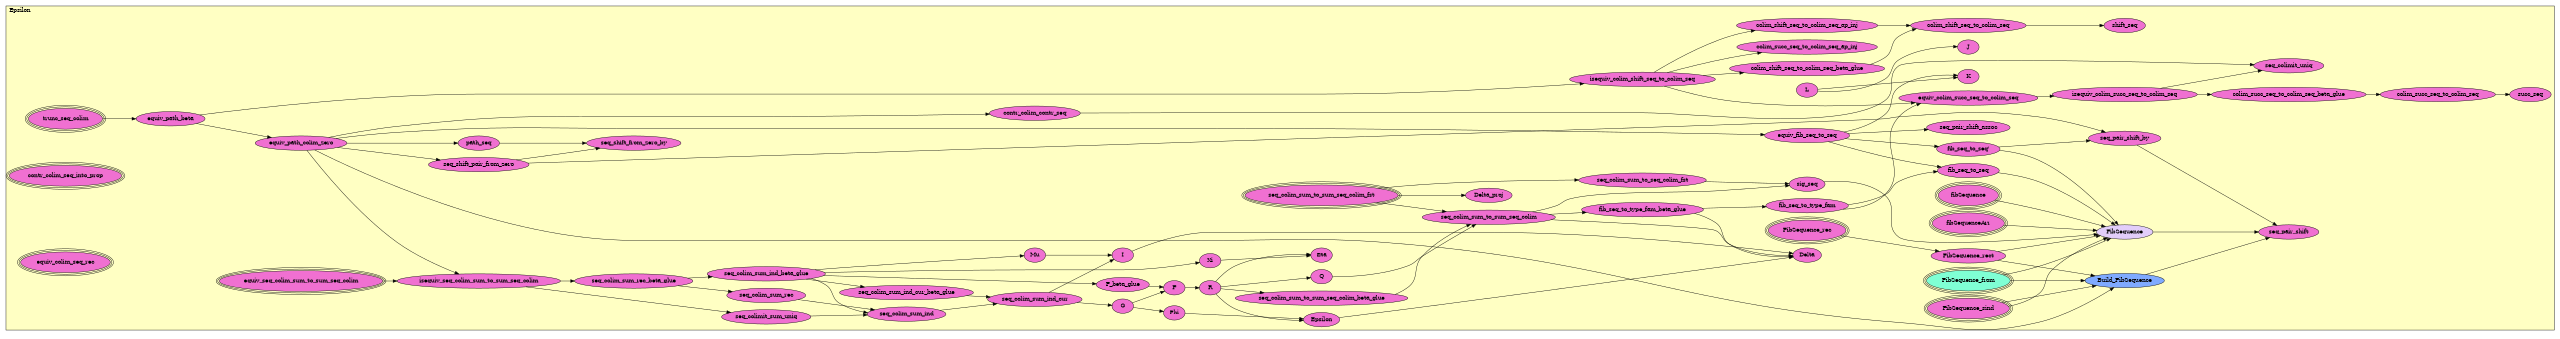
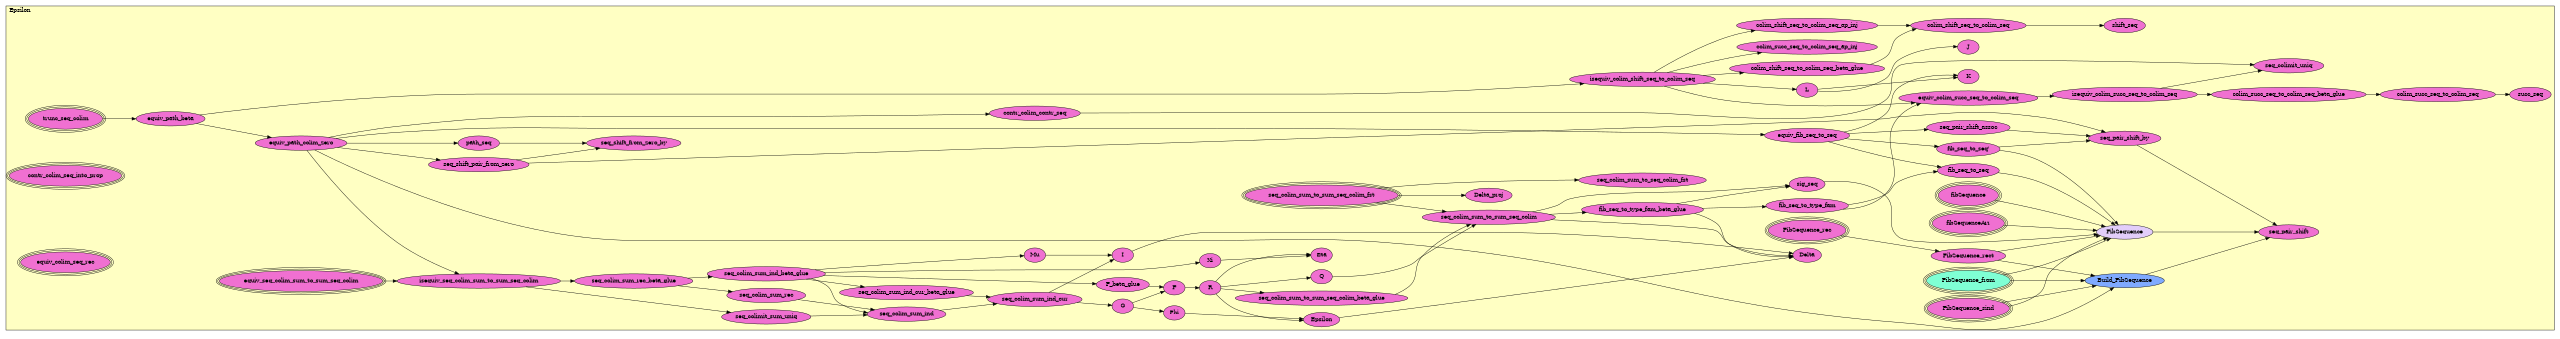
edge "isequiv_colim_shift_seq_to_colim_seq" -> "L": added
edge "seq_pair_shift_assoc" -> "seq_pair_shift_by": added
edge "seq_colim_sum_to_seq_colim_fst" -> "sig_seq": now "fib_seq_to_type_fam_beta_glue" -> "sig_seq"
